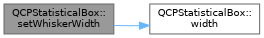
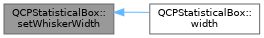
edge "QCPStatisticalBox:: setWhiskerWidth" -> "QCPStatisticalBox:: width": reversed
